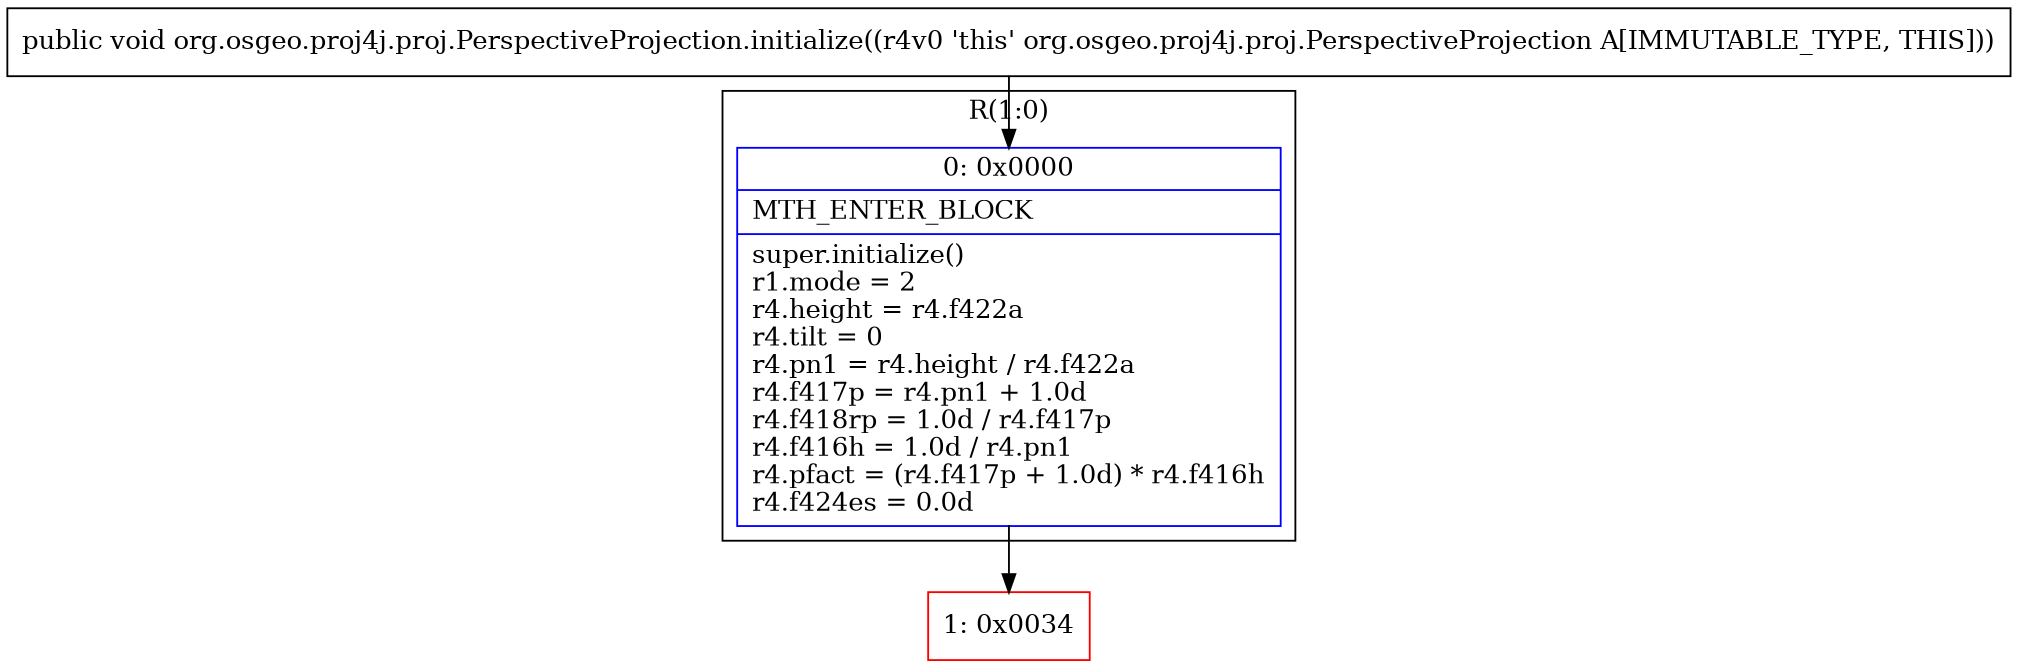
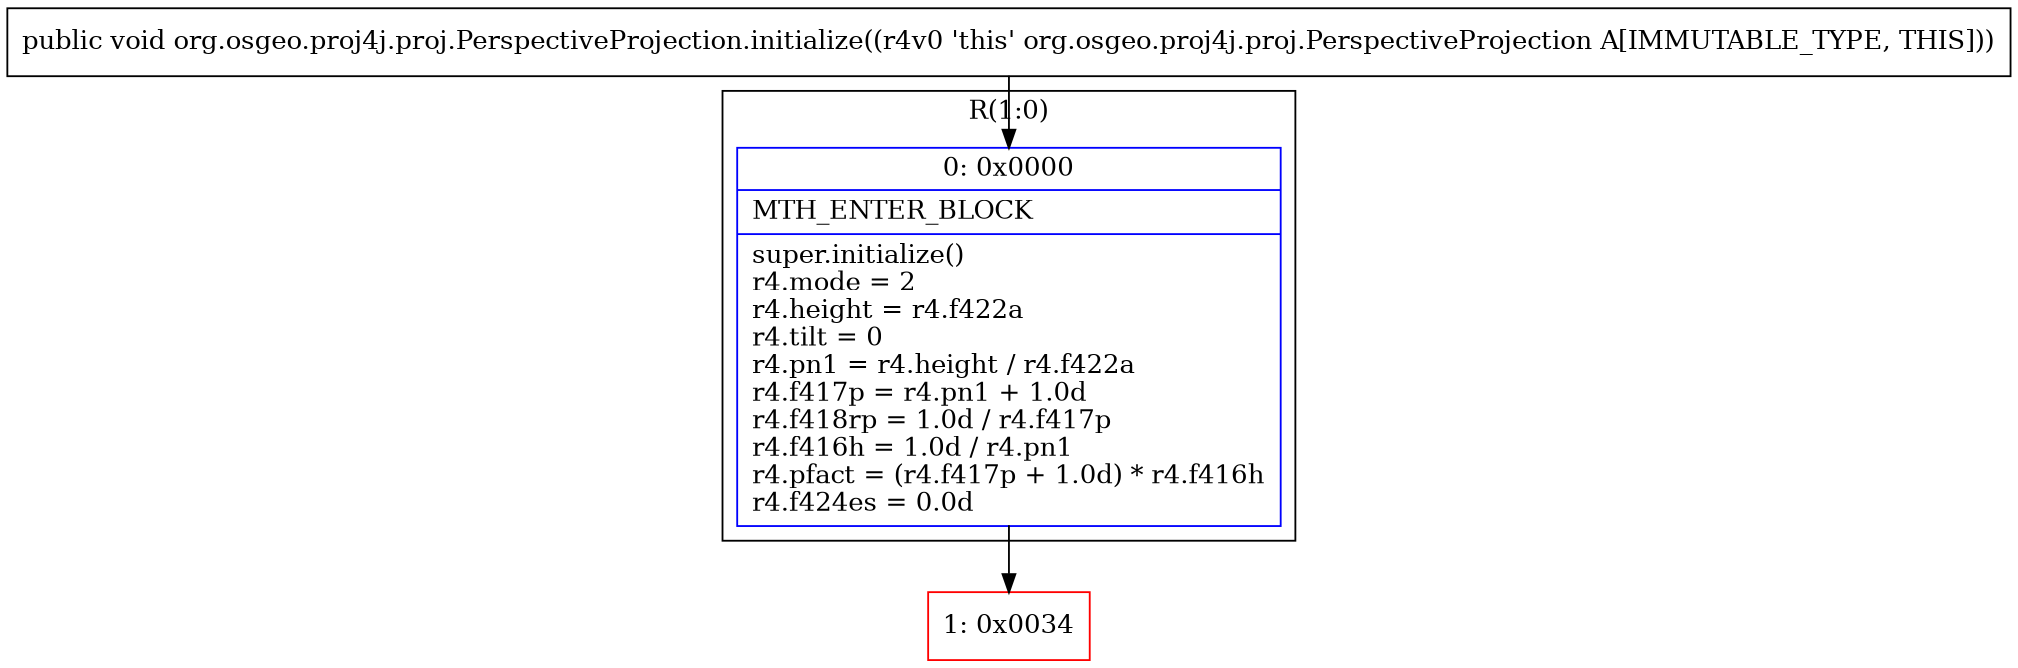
node "0: 0x0000": text "r1.mode = 2" -> "r4.mode = 2"
